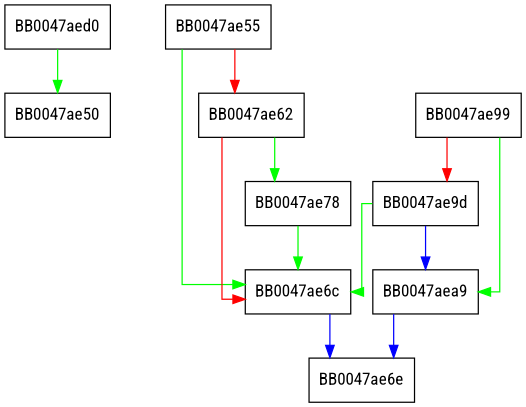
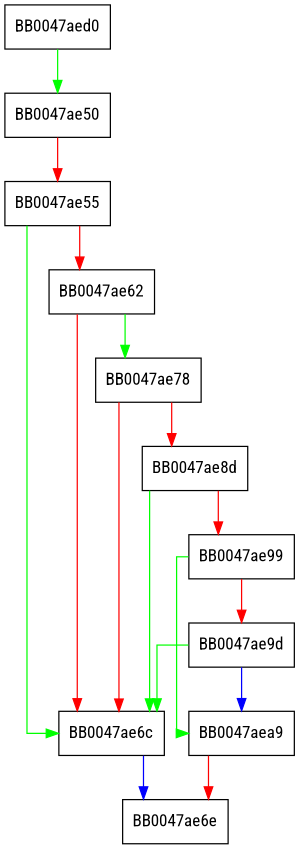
edge "BB0047ae50" -> "BB0047ae55": added
edge "BB0047ae78" -> "BB0047ae6c": color green -> red
edge "BB0047aea9" -> "BB0047ae6e": color blue -> red
node "BB0047ae8d": added
